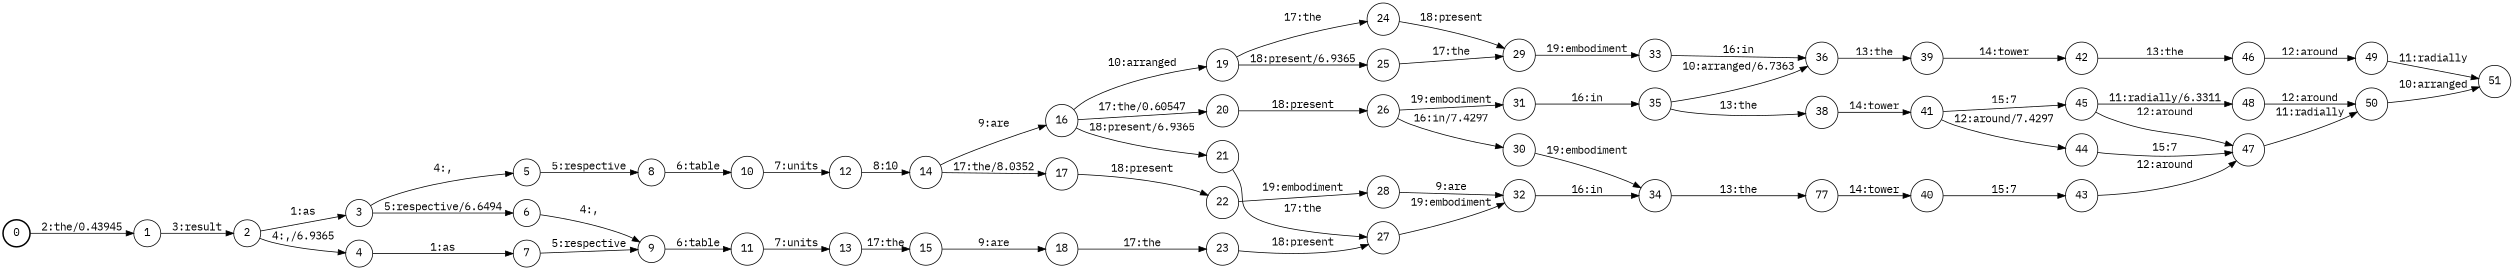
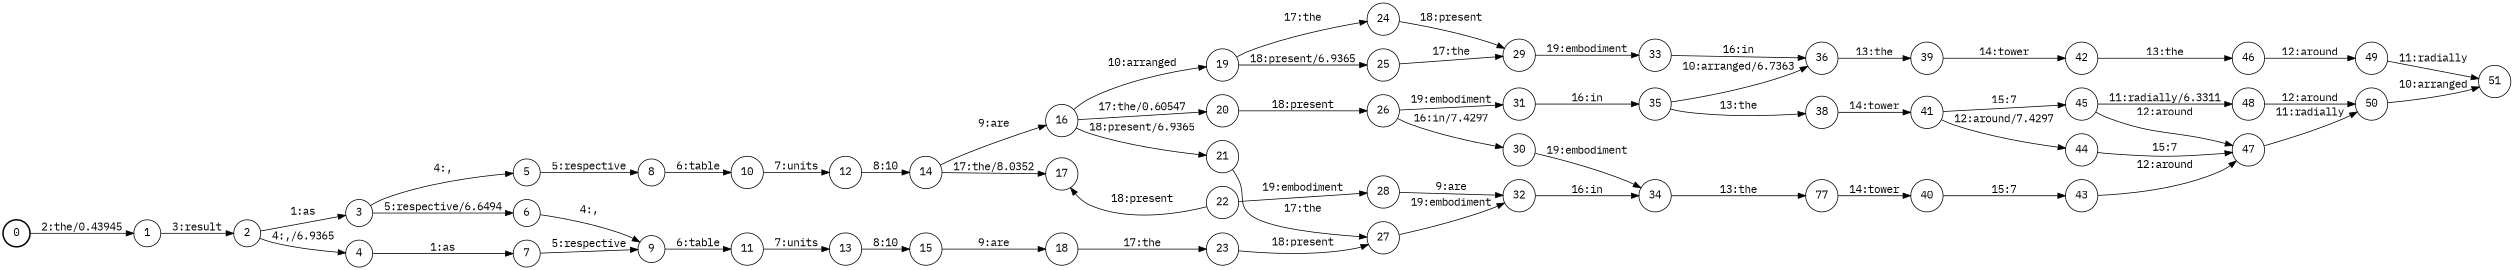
edge "17" -> "22": reversed
edge "13" -> "15": label "17:the" -> "8:10"
